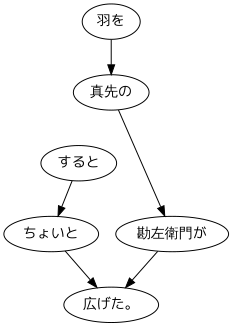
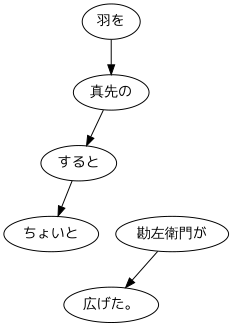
edge "真先の" -> "勘左衛門が": now "真先の" -> "すると"
edge "ちょいと" -> "広げた。": removed
